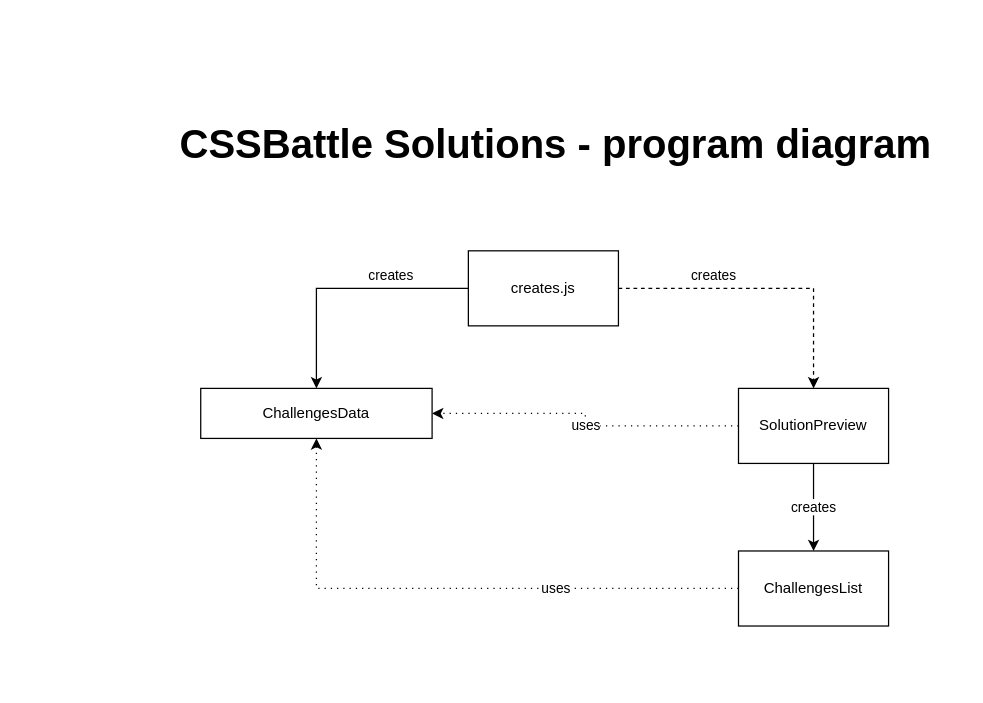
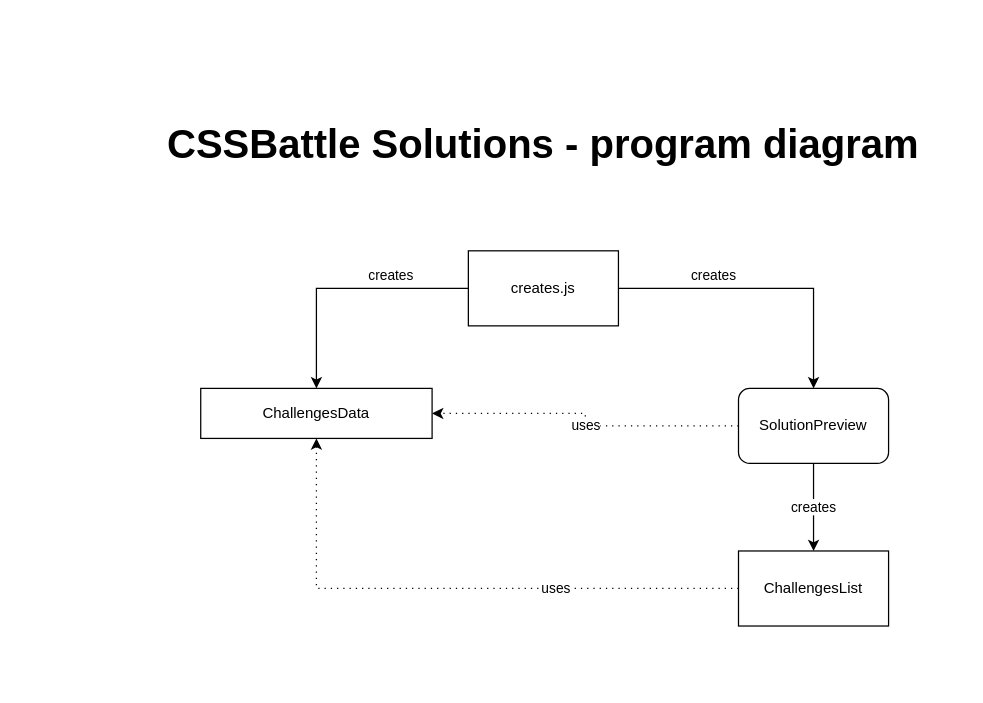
node "CSSBattle Solutions - program diagram": moved (556, 144) -> (543, 144)
edge "creates.js" -> "SolutionPreview": style dashed -> solid
node "SolutionPreview": shape rectangle -> rounded rectangle
